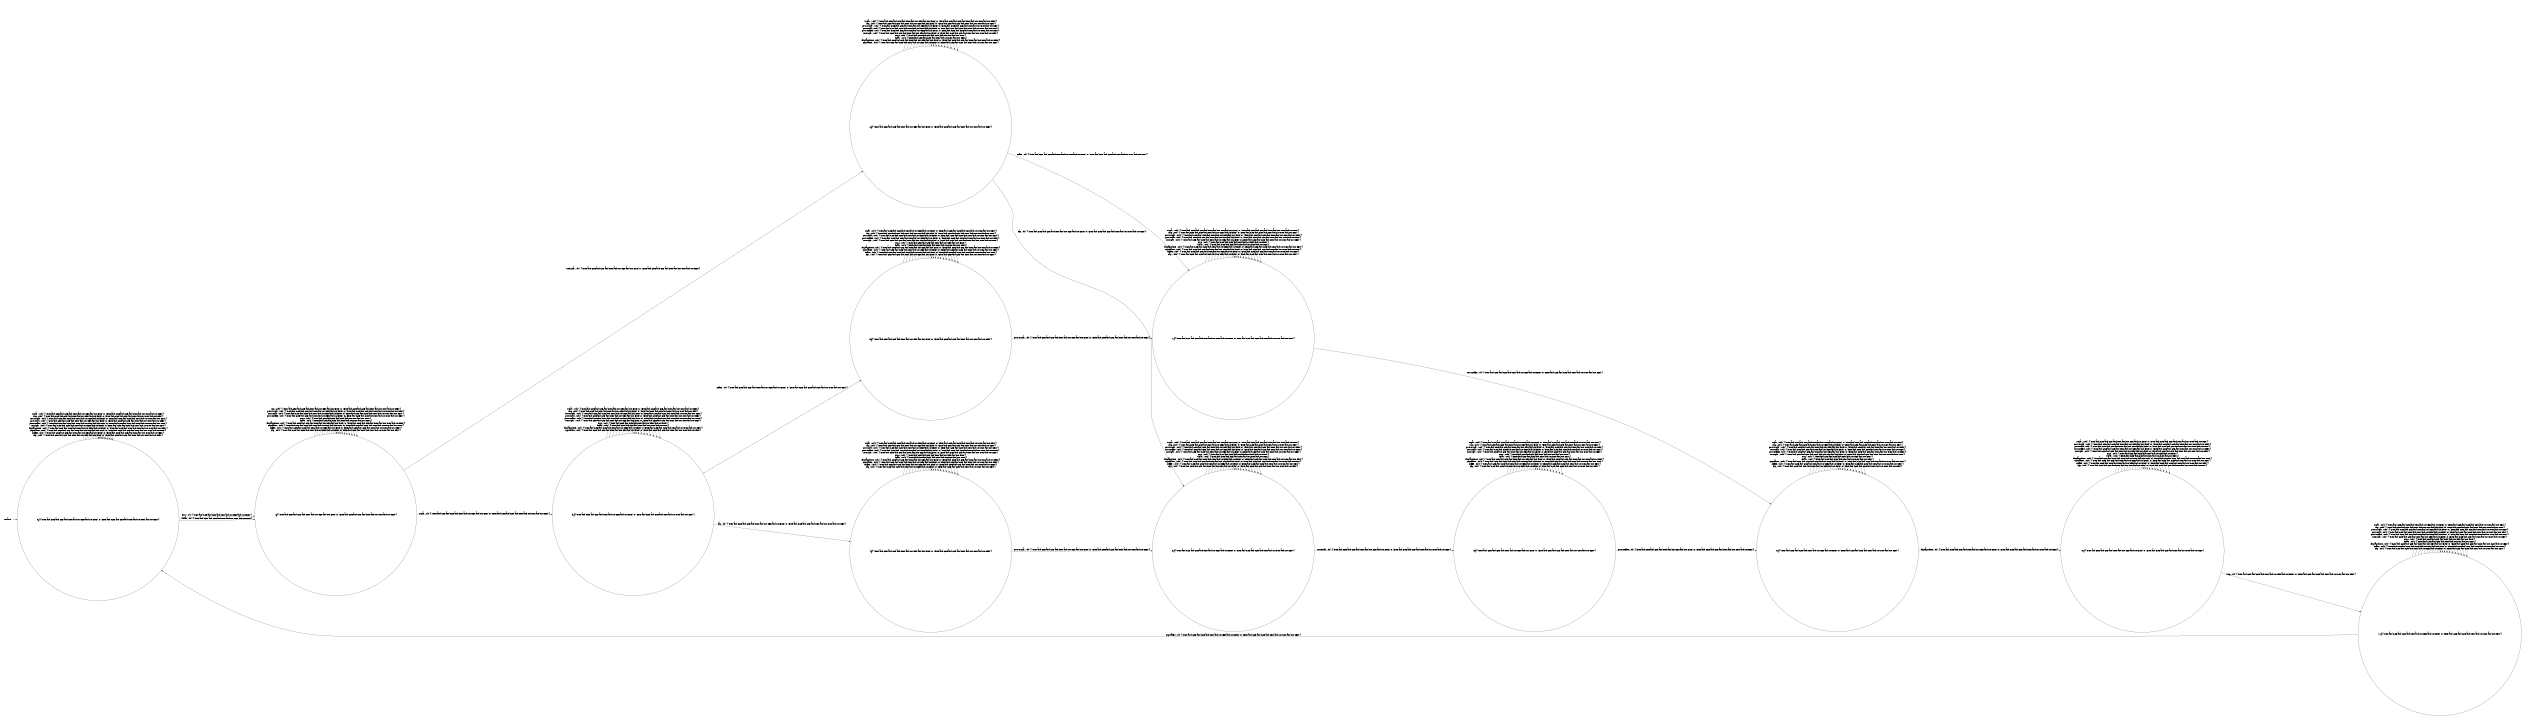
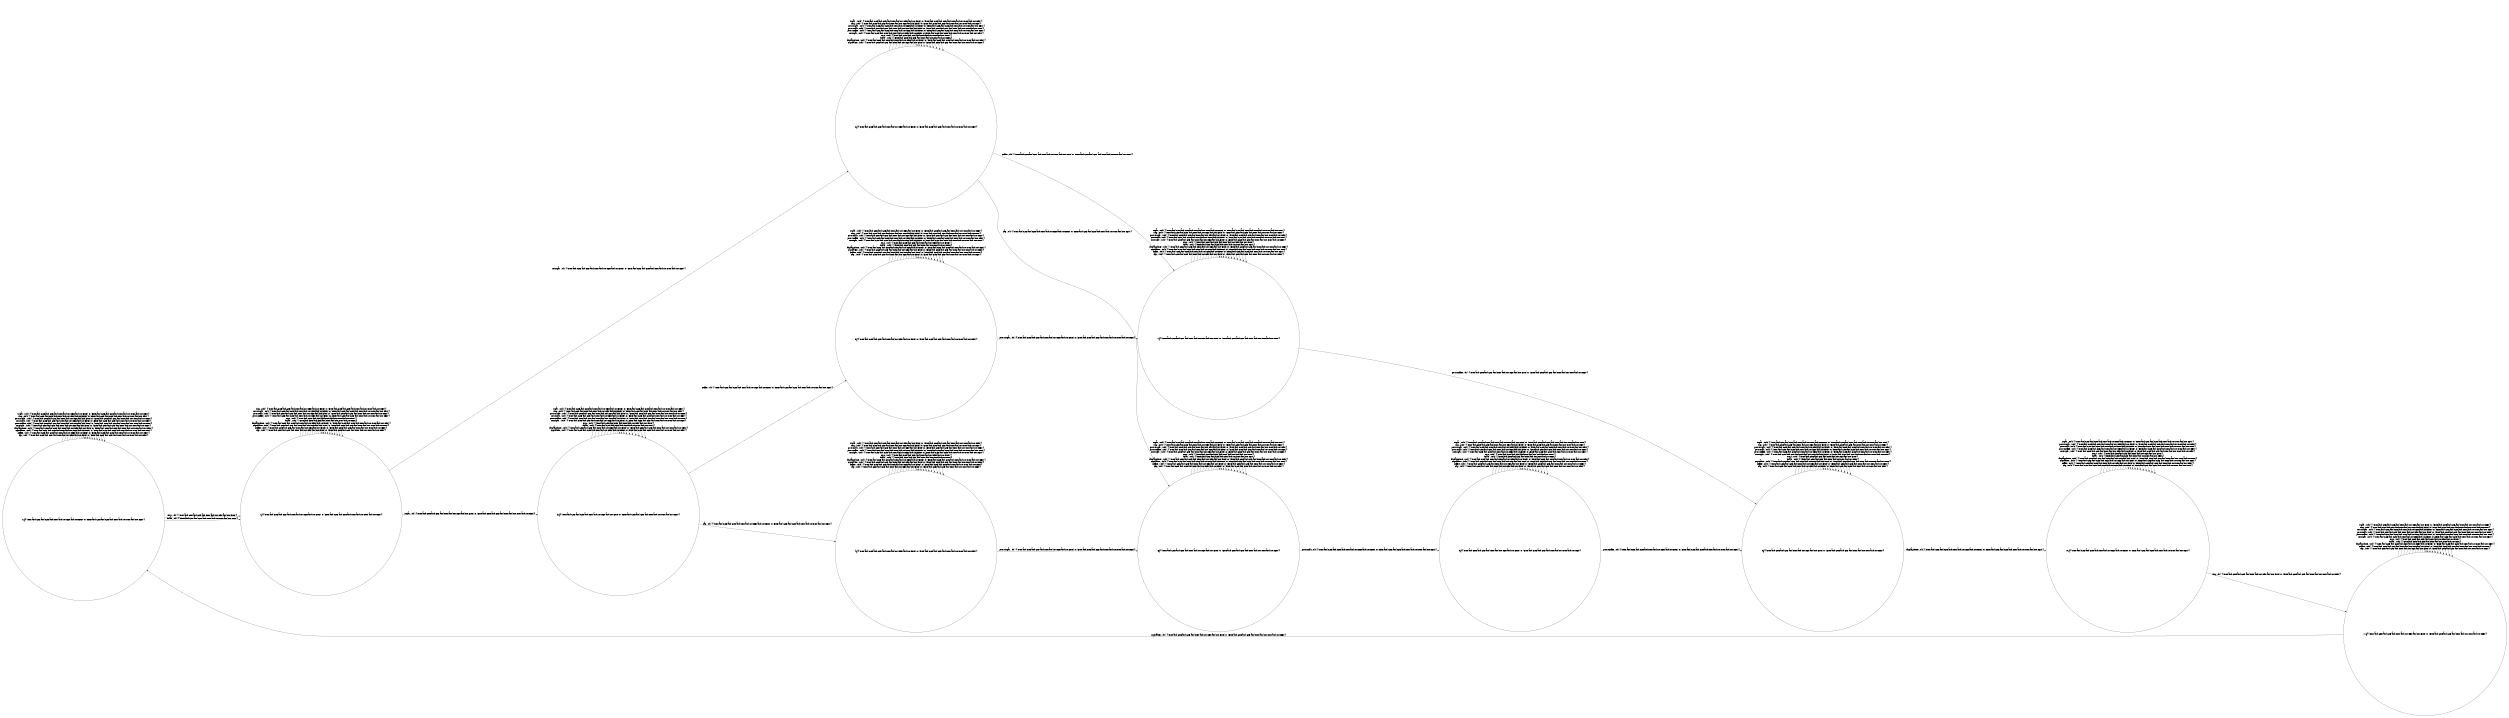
node "__start0": removed
